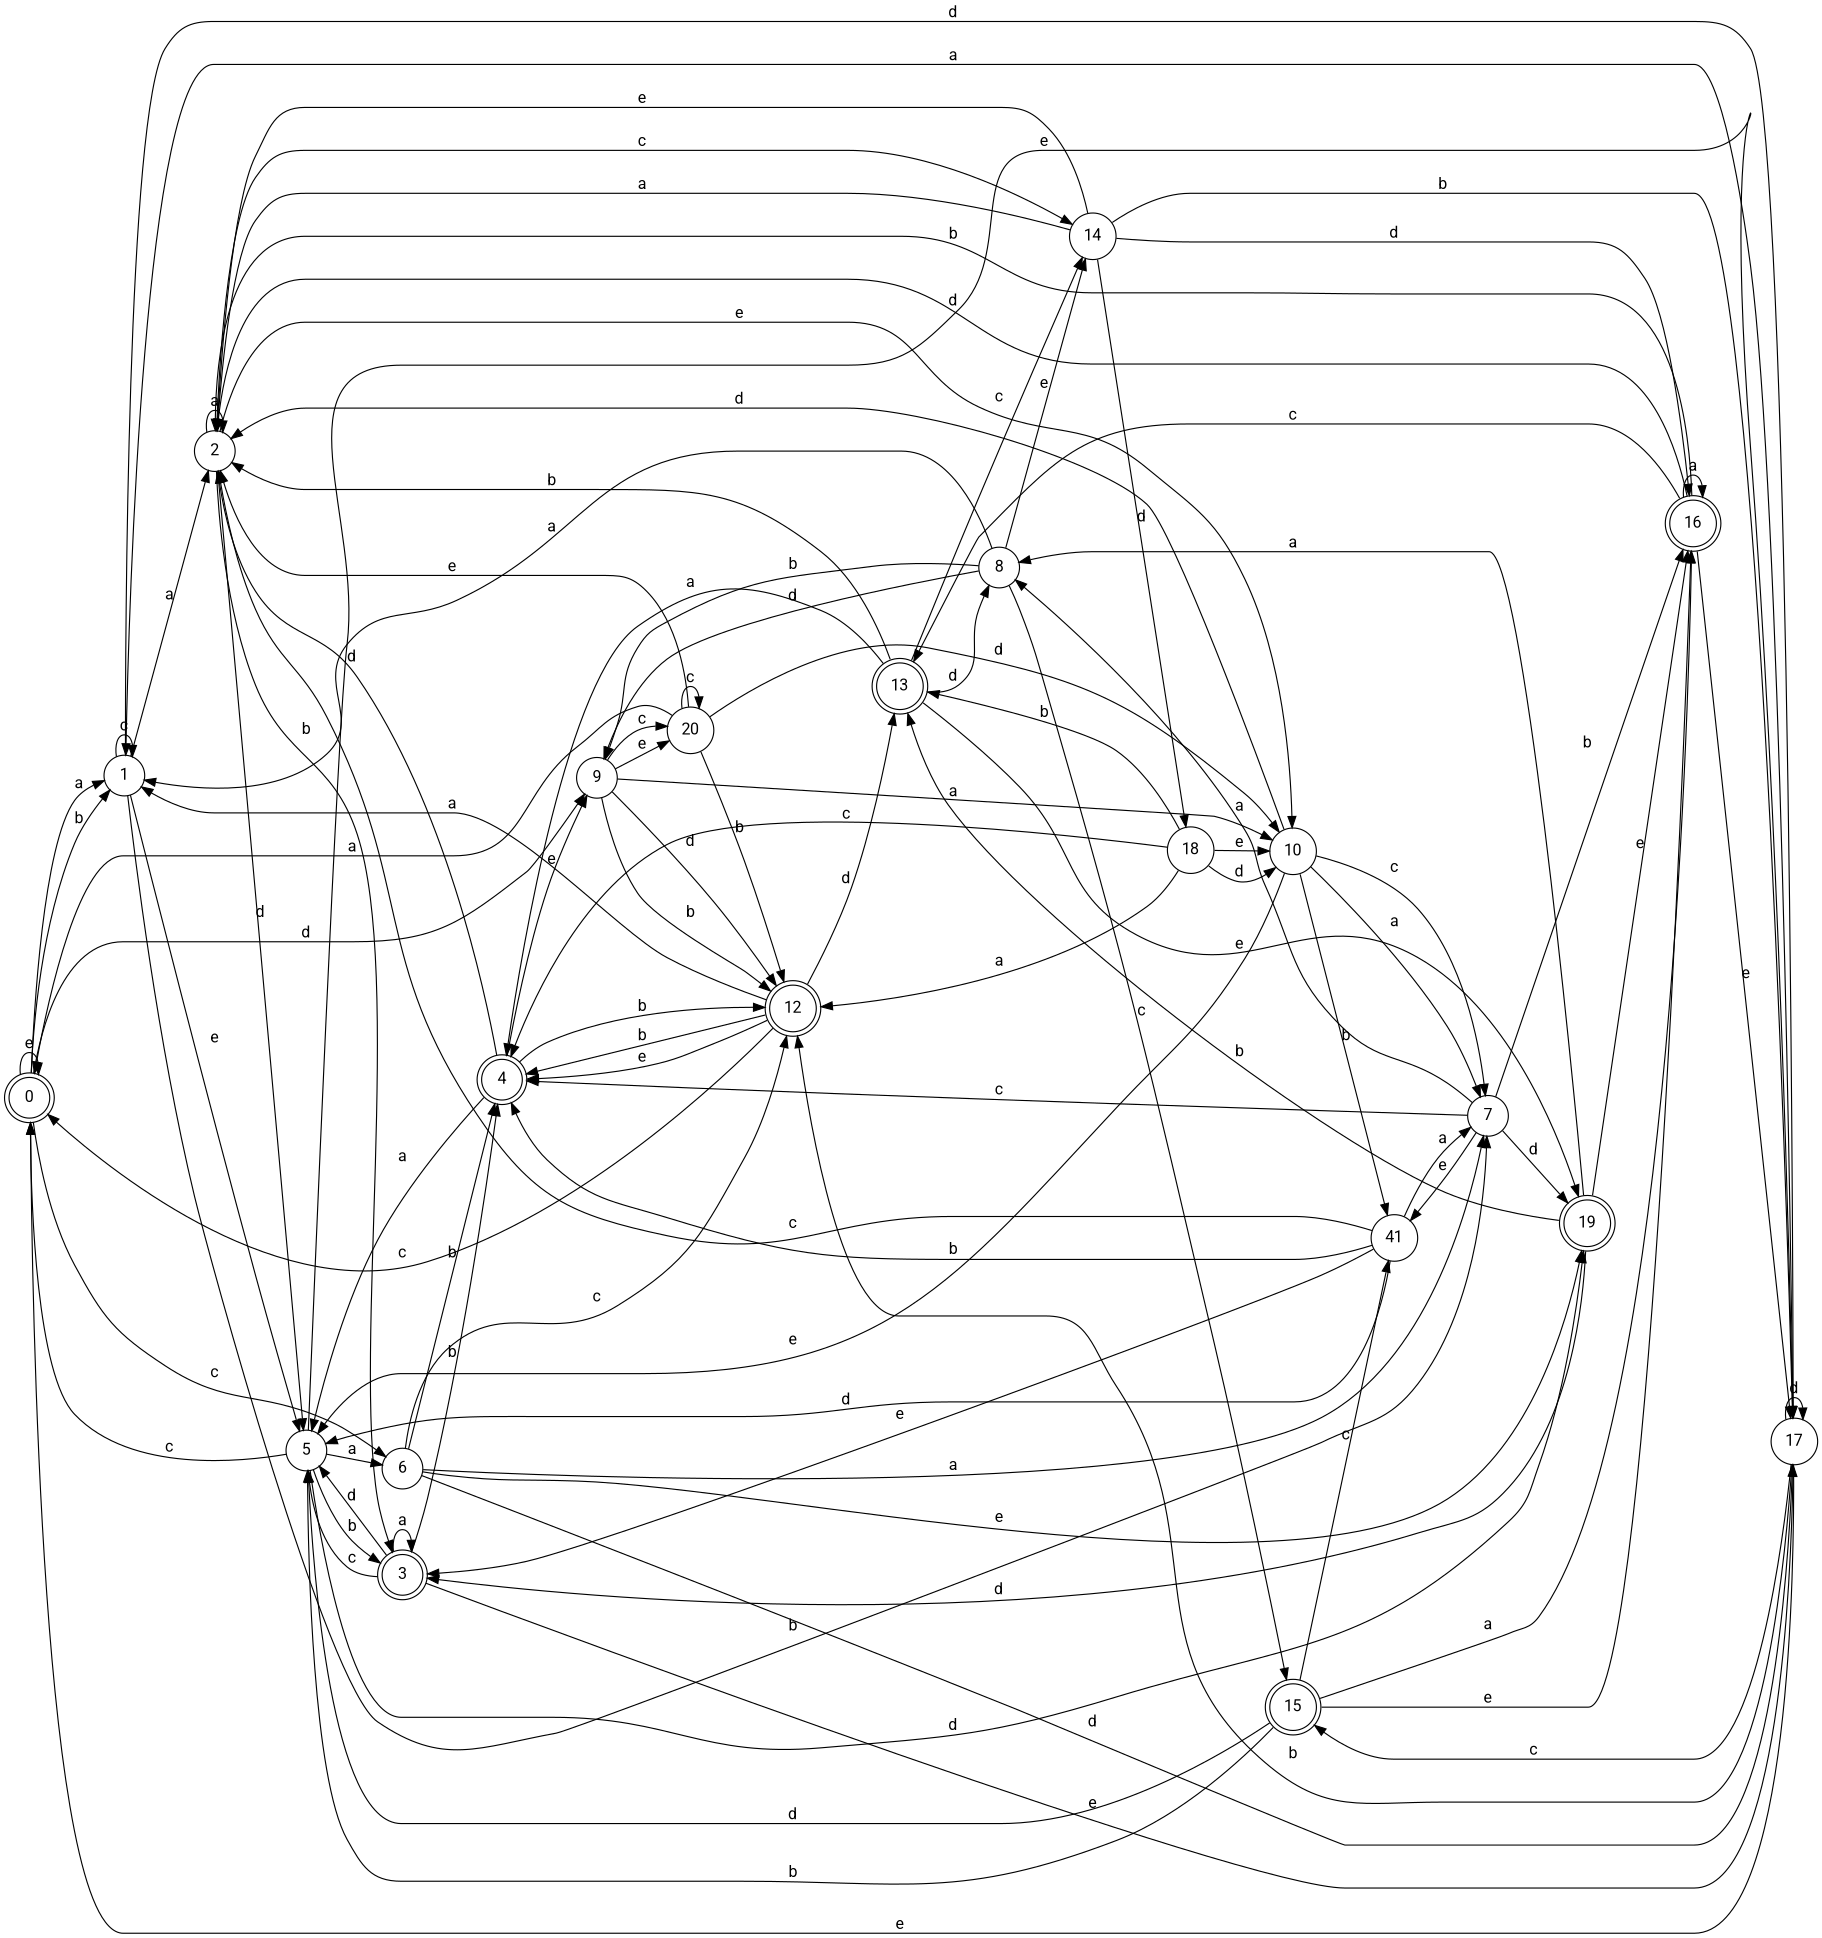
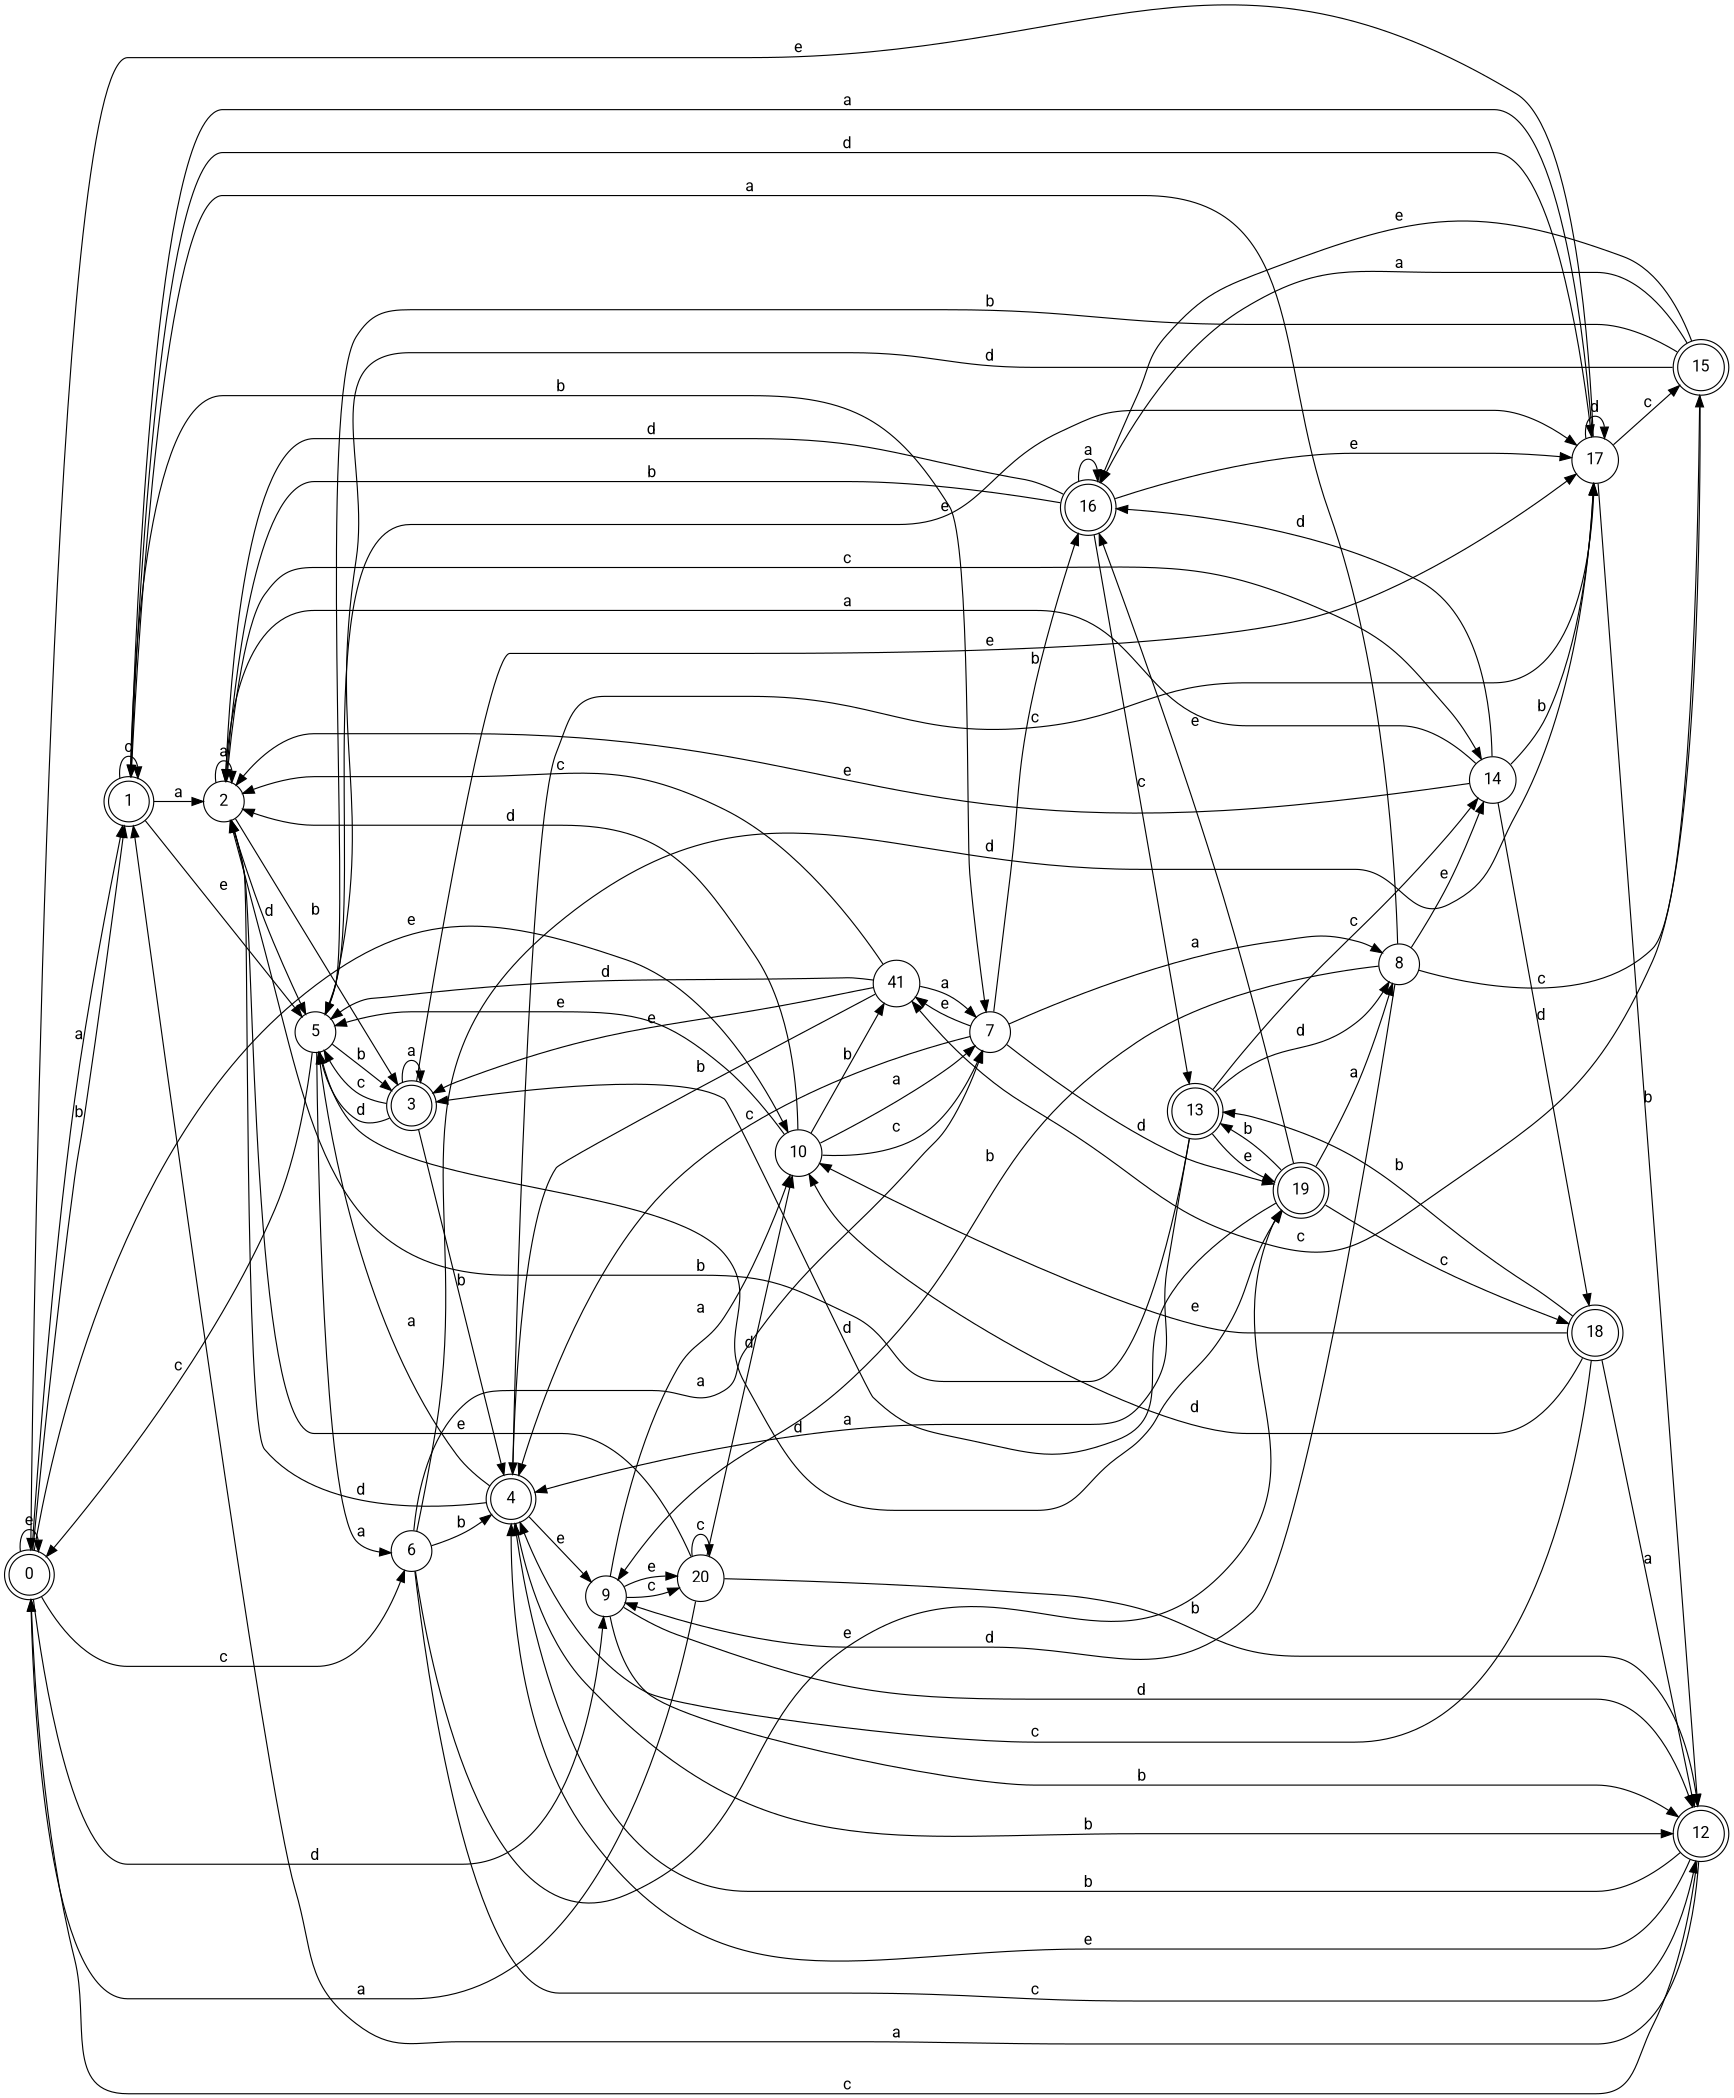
edge "2" -> "10": now "0" -> "10"
edge "4" -> "17": added, label "c"
node "1": shape circle -> doublecircle
node "18": shape circle -> doublecircle
edge "12" -> "13": removed, label "d"
edge "19" -> "18": added, label "c"
